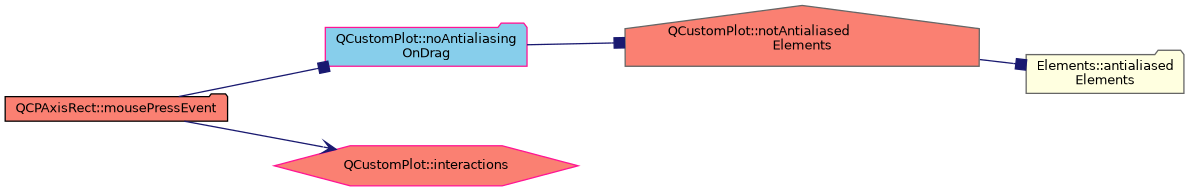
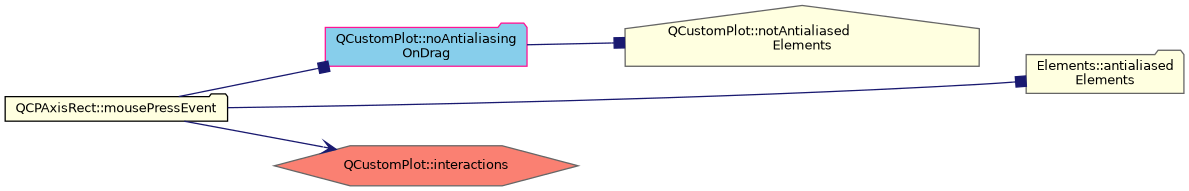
node "QCustomPlot::notAntialiased Elements": fillcolor salmon -> lightyellow
edge "QCustomPlot::notAntialiased Elements" -> "Elements::antialiased Elements": now "QCPAxisRect::mousePressEvent" -> "Elements::antialiased Elements"
node "QCPAxisRect::mousePressEvent": fillcolor salmon -> lightyellow
node "QCustomPlot::interactions": color deeppink -> gray40
